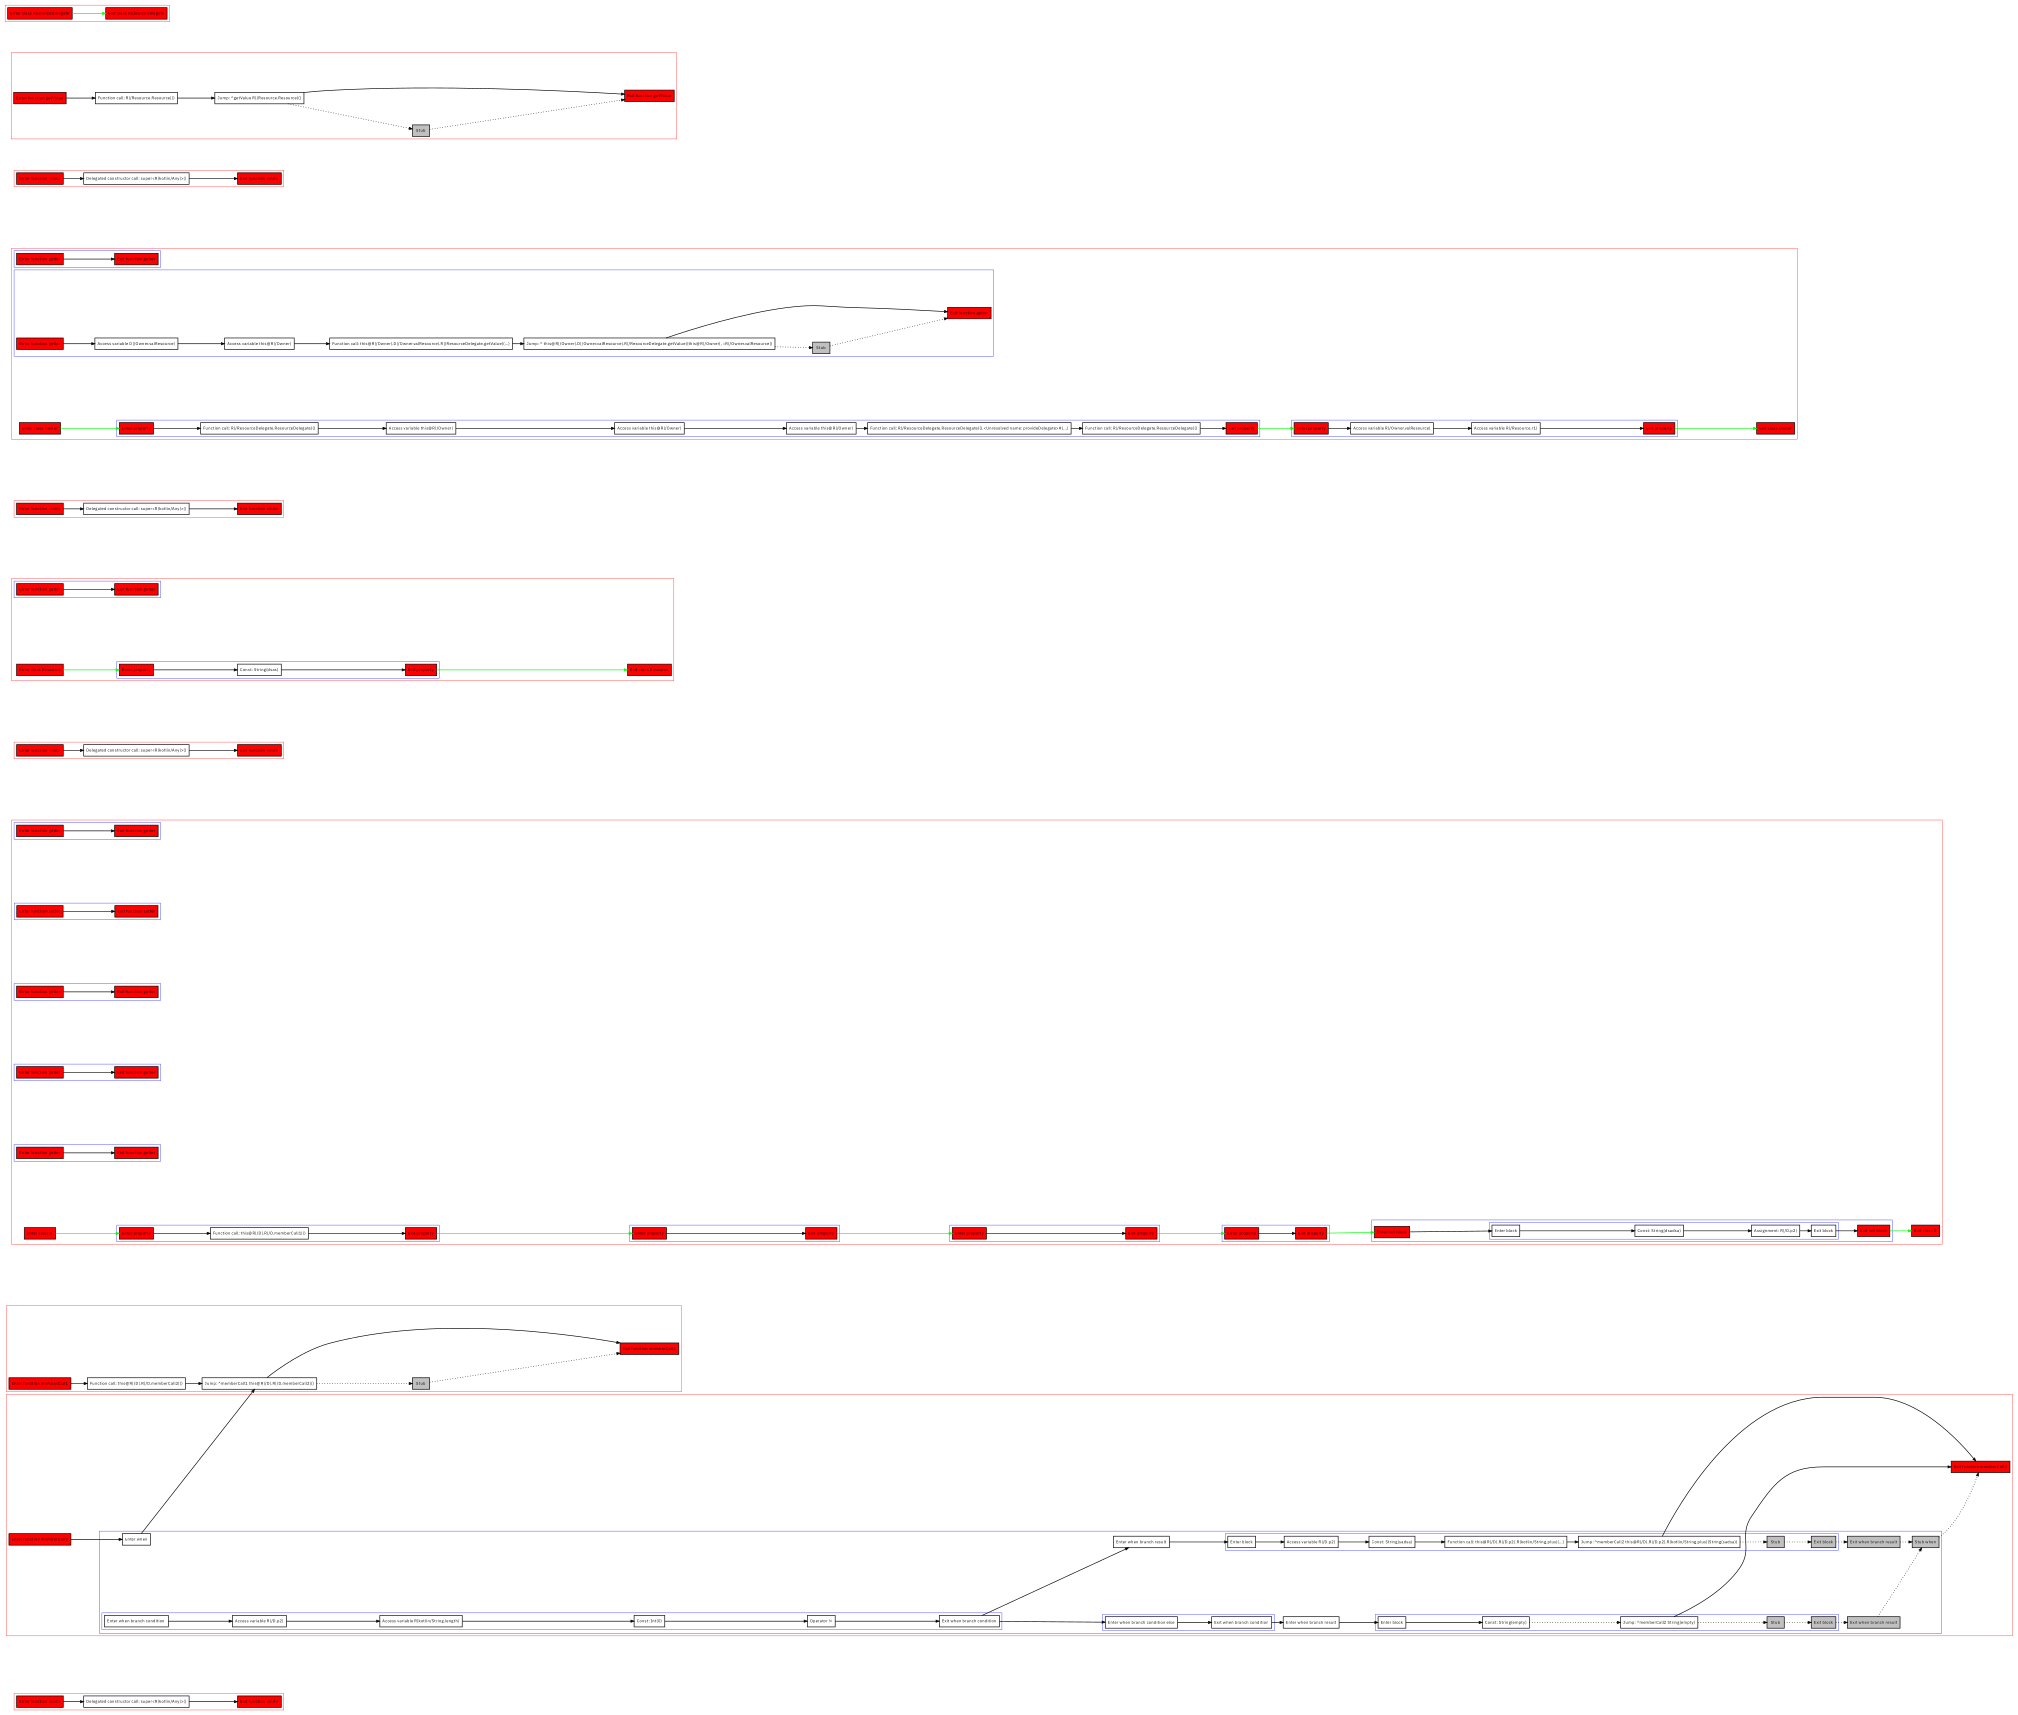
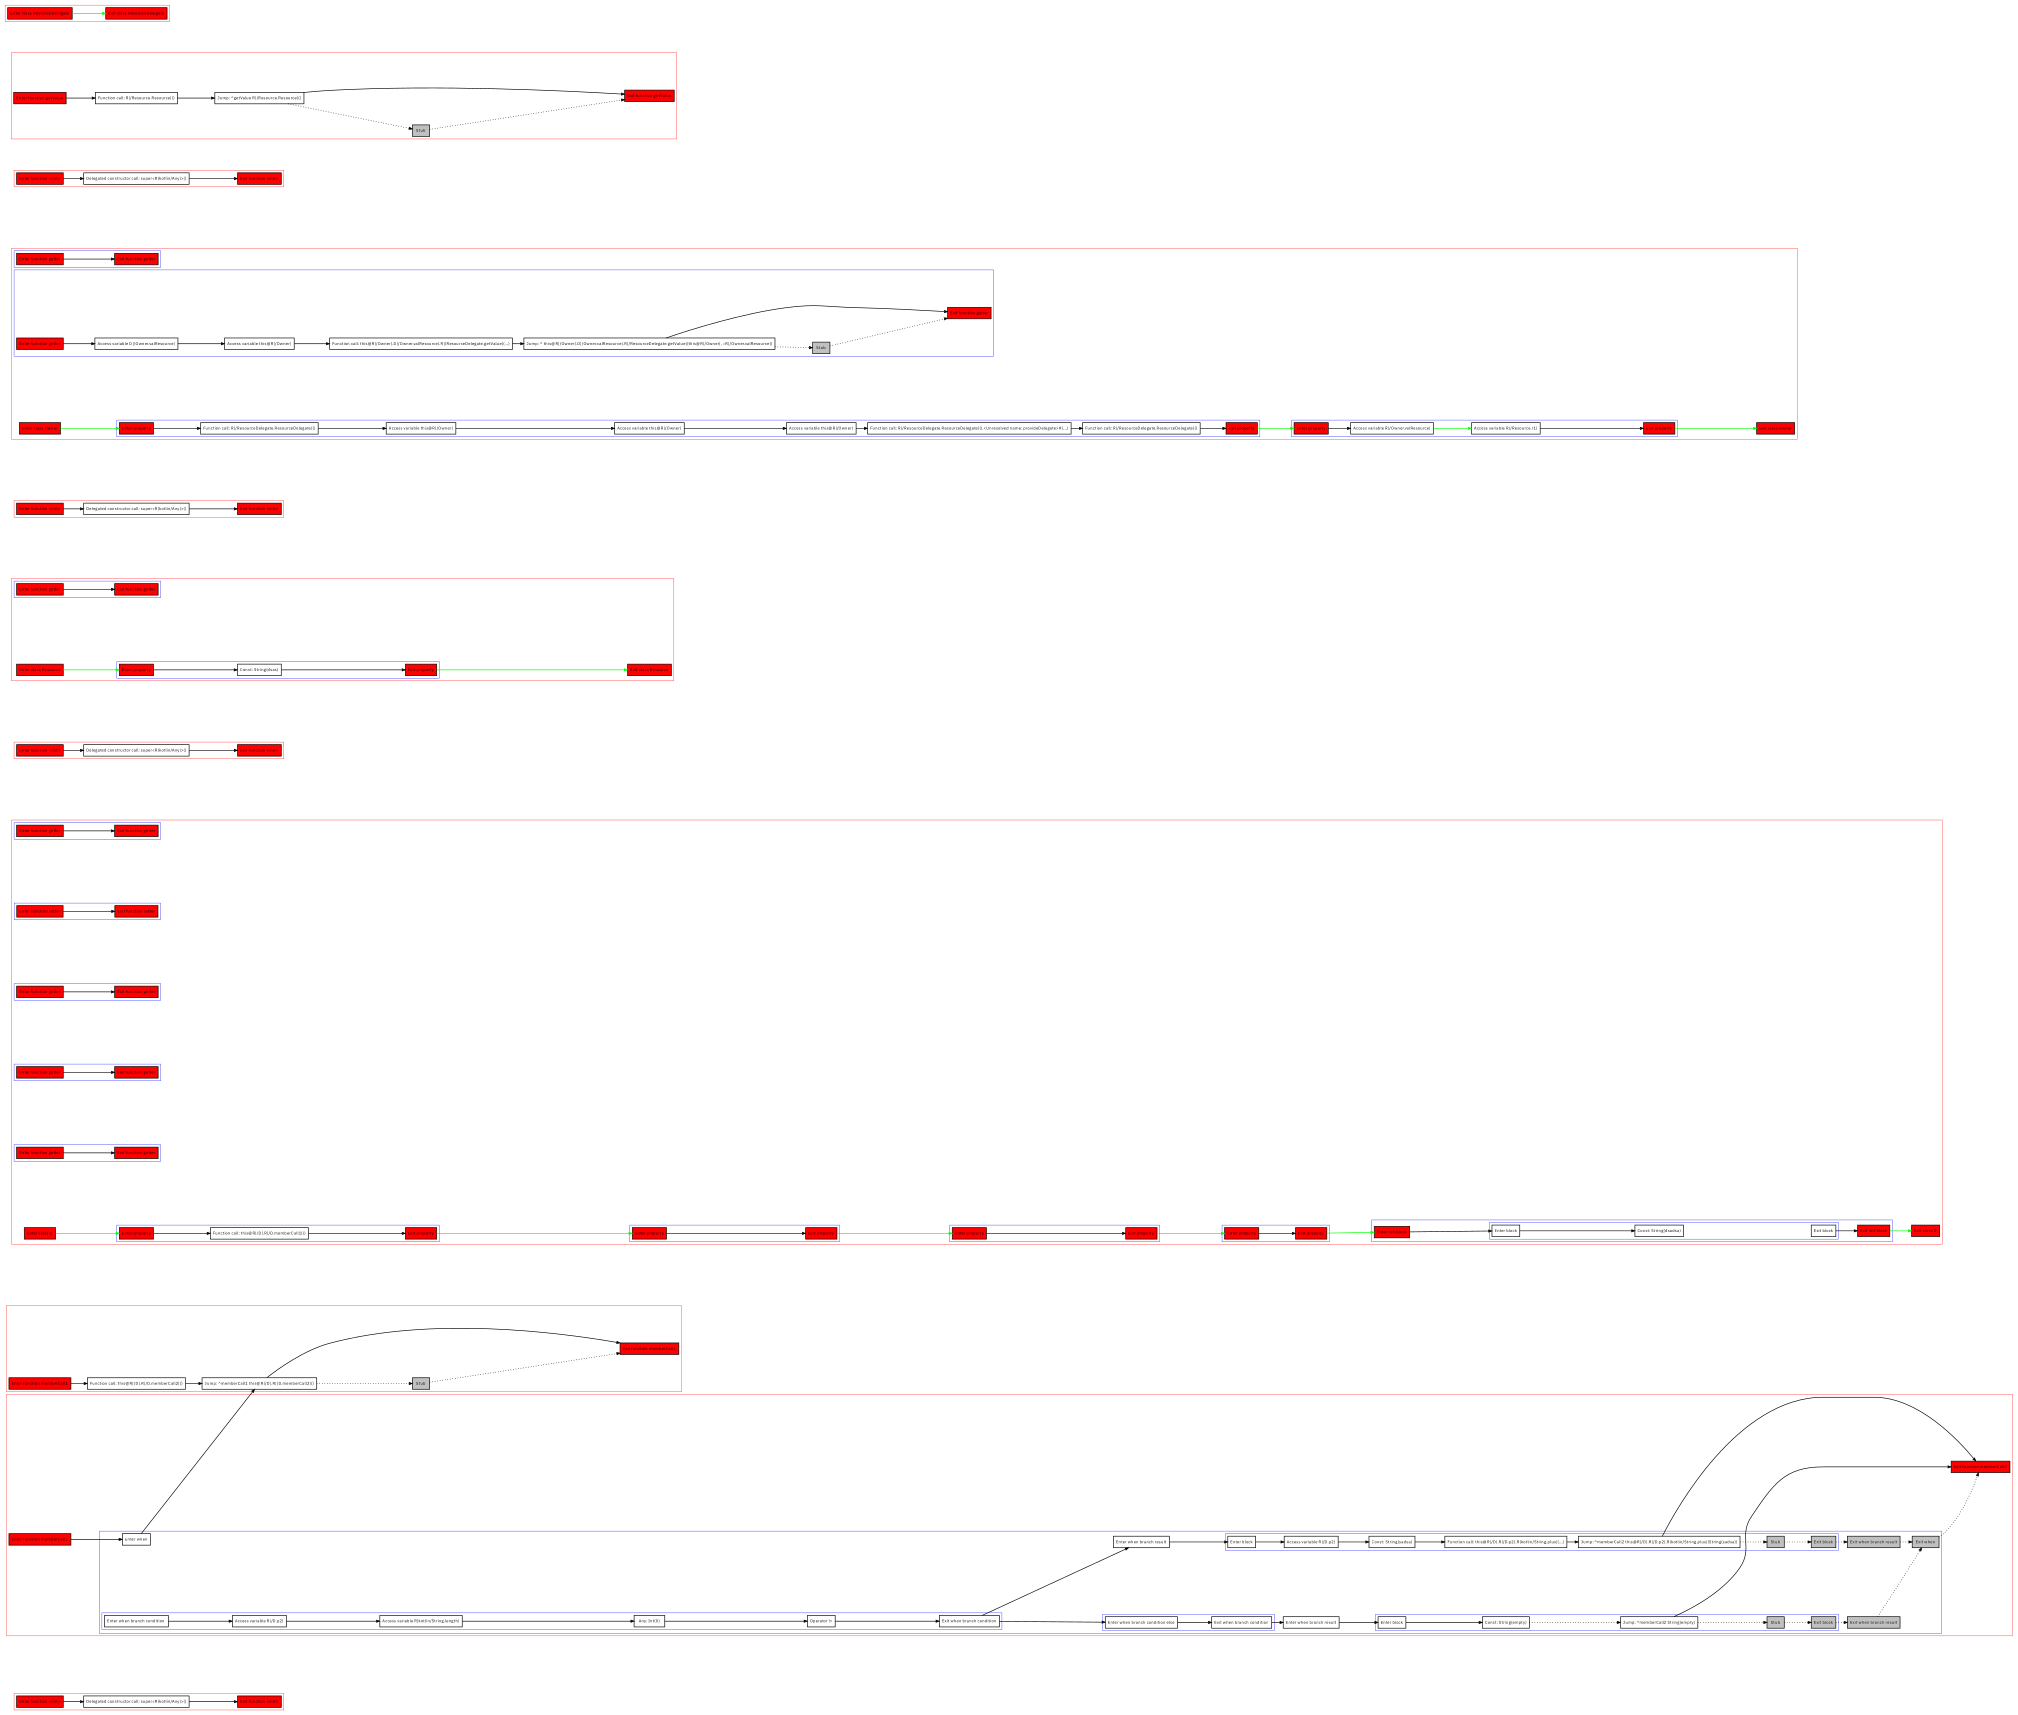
edge "Access variable R|/Owner.valResource|" -> "Access variable R|/Resource.r1|": color black -> green
node "Assignment: R|/D.p2|": removed
node "Stub when": label "Stub when" -> "Exit when"
node "Const: Int(0)": label "Const: Int(0)" -> "Any: Int(0)"
